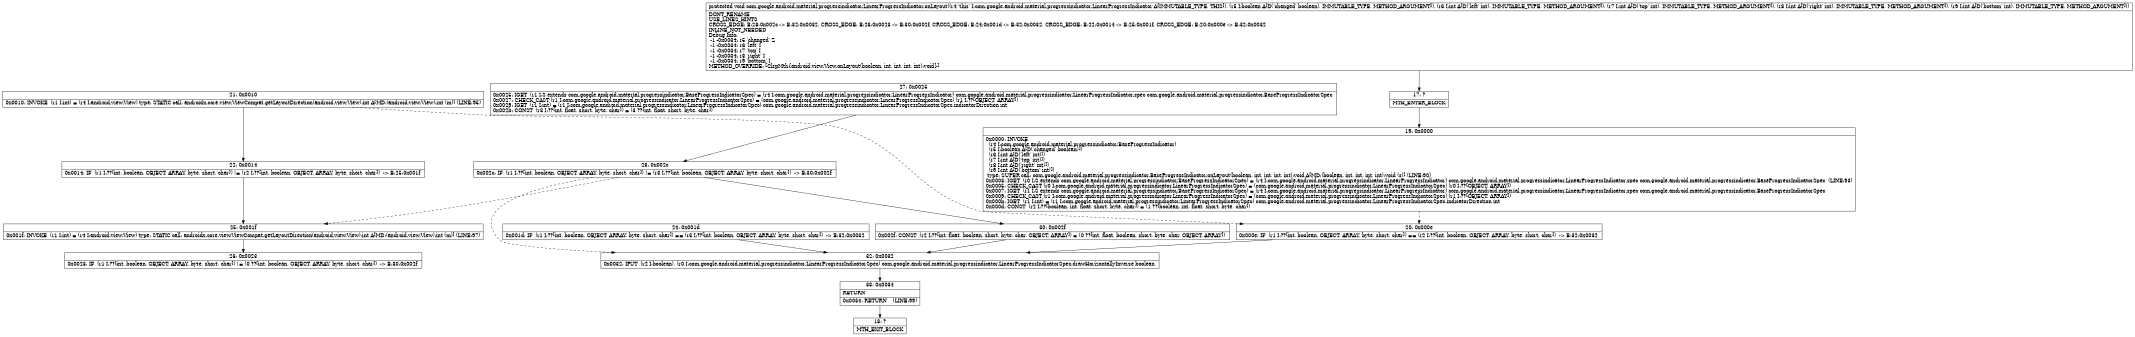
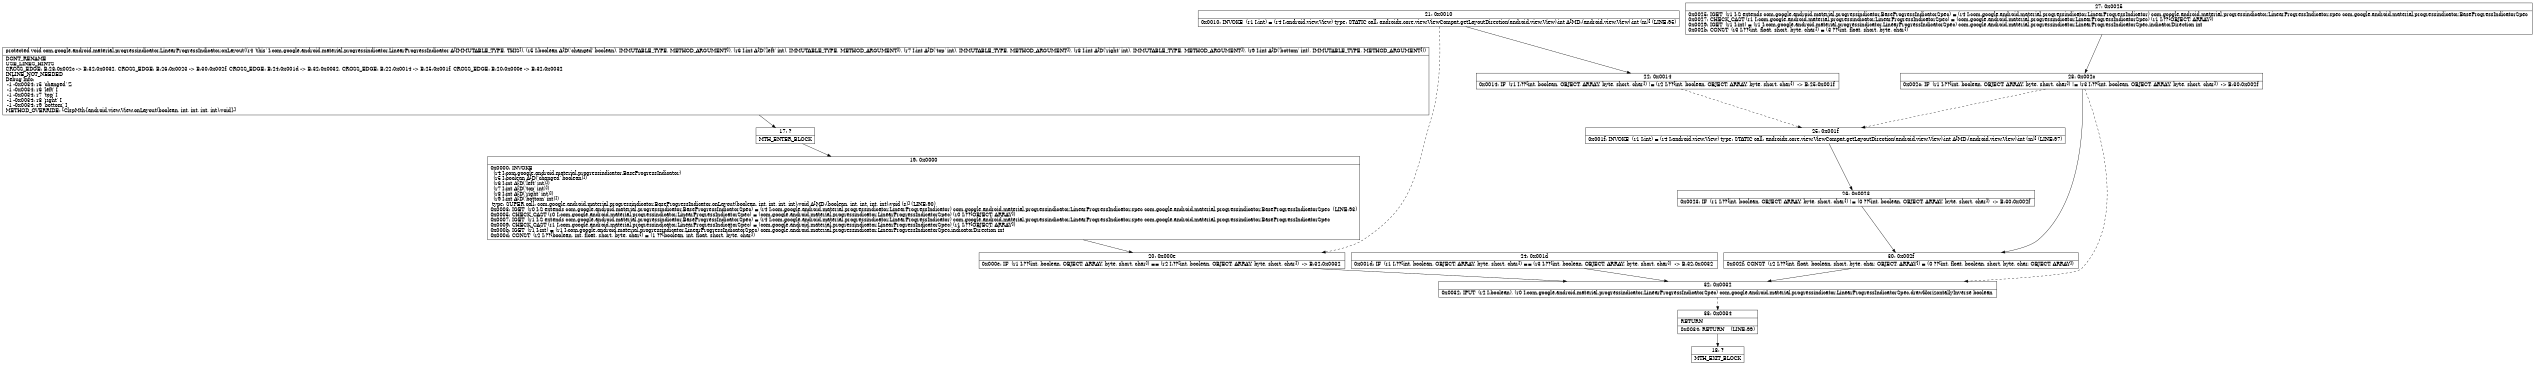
edge "22: 0x0014" -> "25: 0x001f": style solid -> dashed
edge "19: 0x0000" -> "20: 0x000e": style dashed -> solid
edge "26: 0x0023" -> "30: 0x002f": added
edge "32: 0x0032" -> "33: 0x0034": style solid -> dashed
